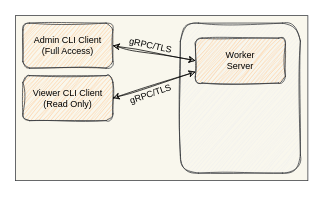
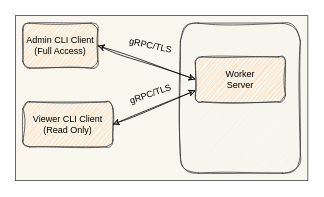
node "Admin CLI Client (Full Access)": size 90x45 -> 75x45
node "Worker Server": moved (240, 60) -> (240, 79)
node "Viewer CLI Client (Read Only)": moved (68, 98) -> (68, 124)
